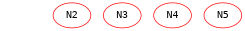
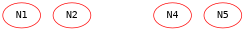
node "N1": added
node "N3": removed
